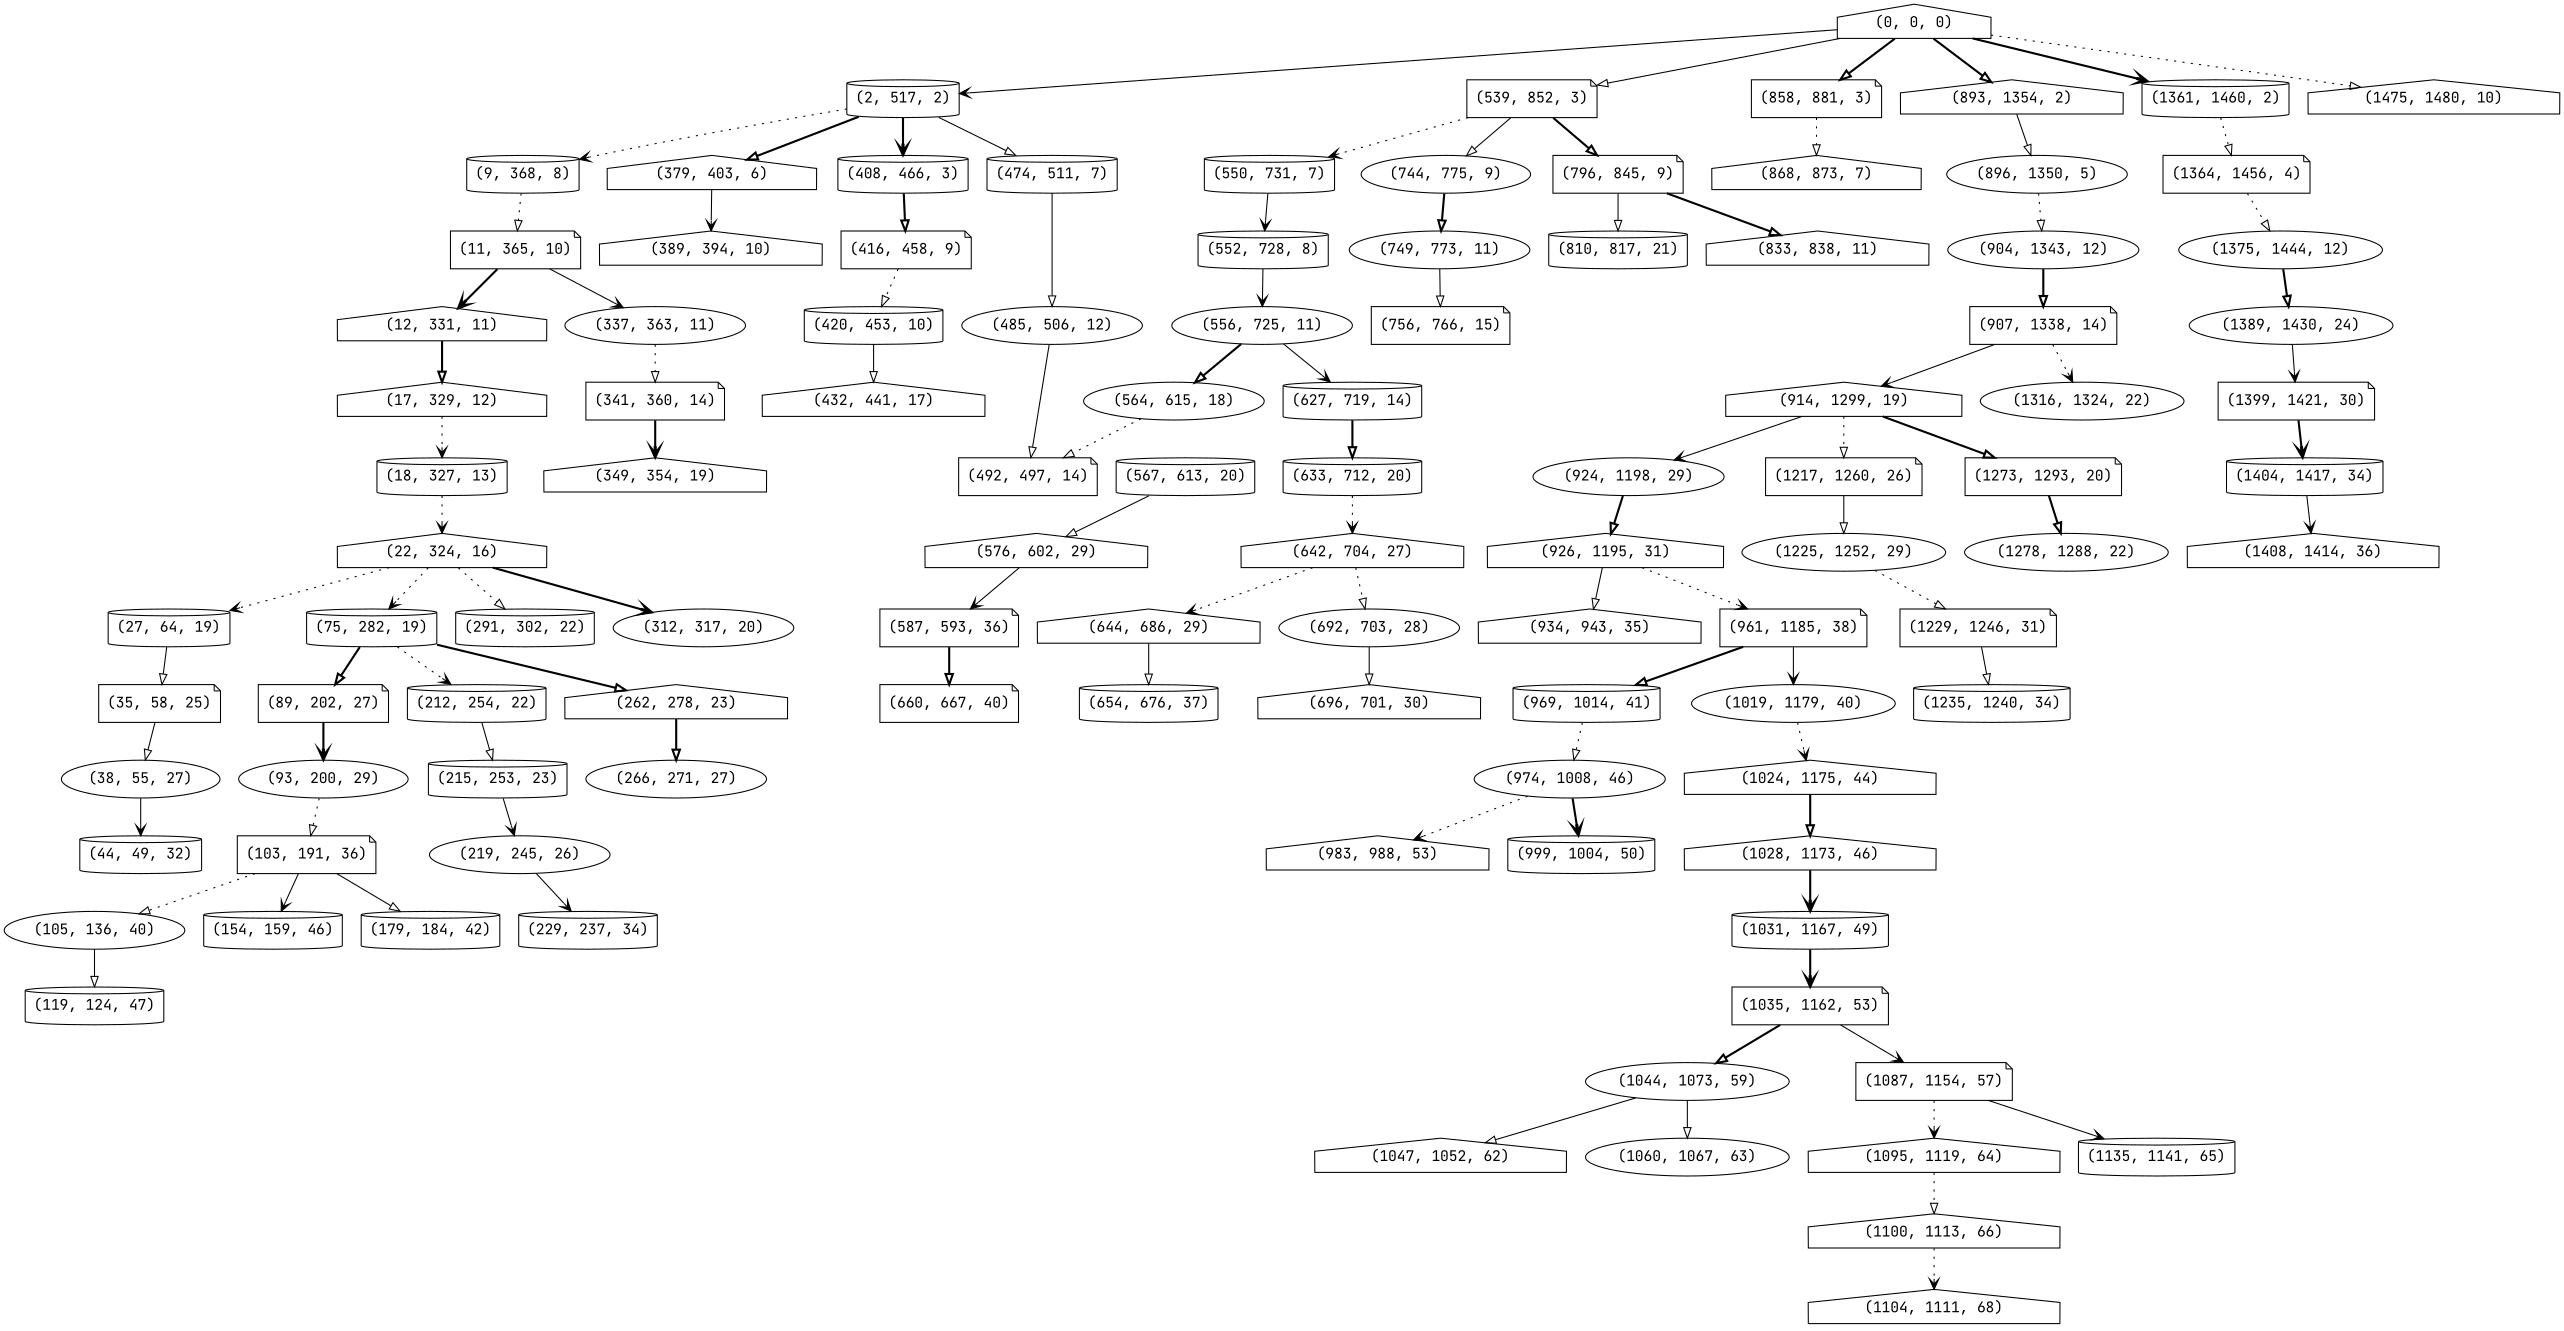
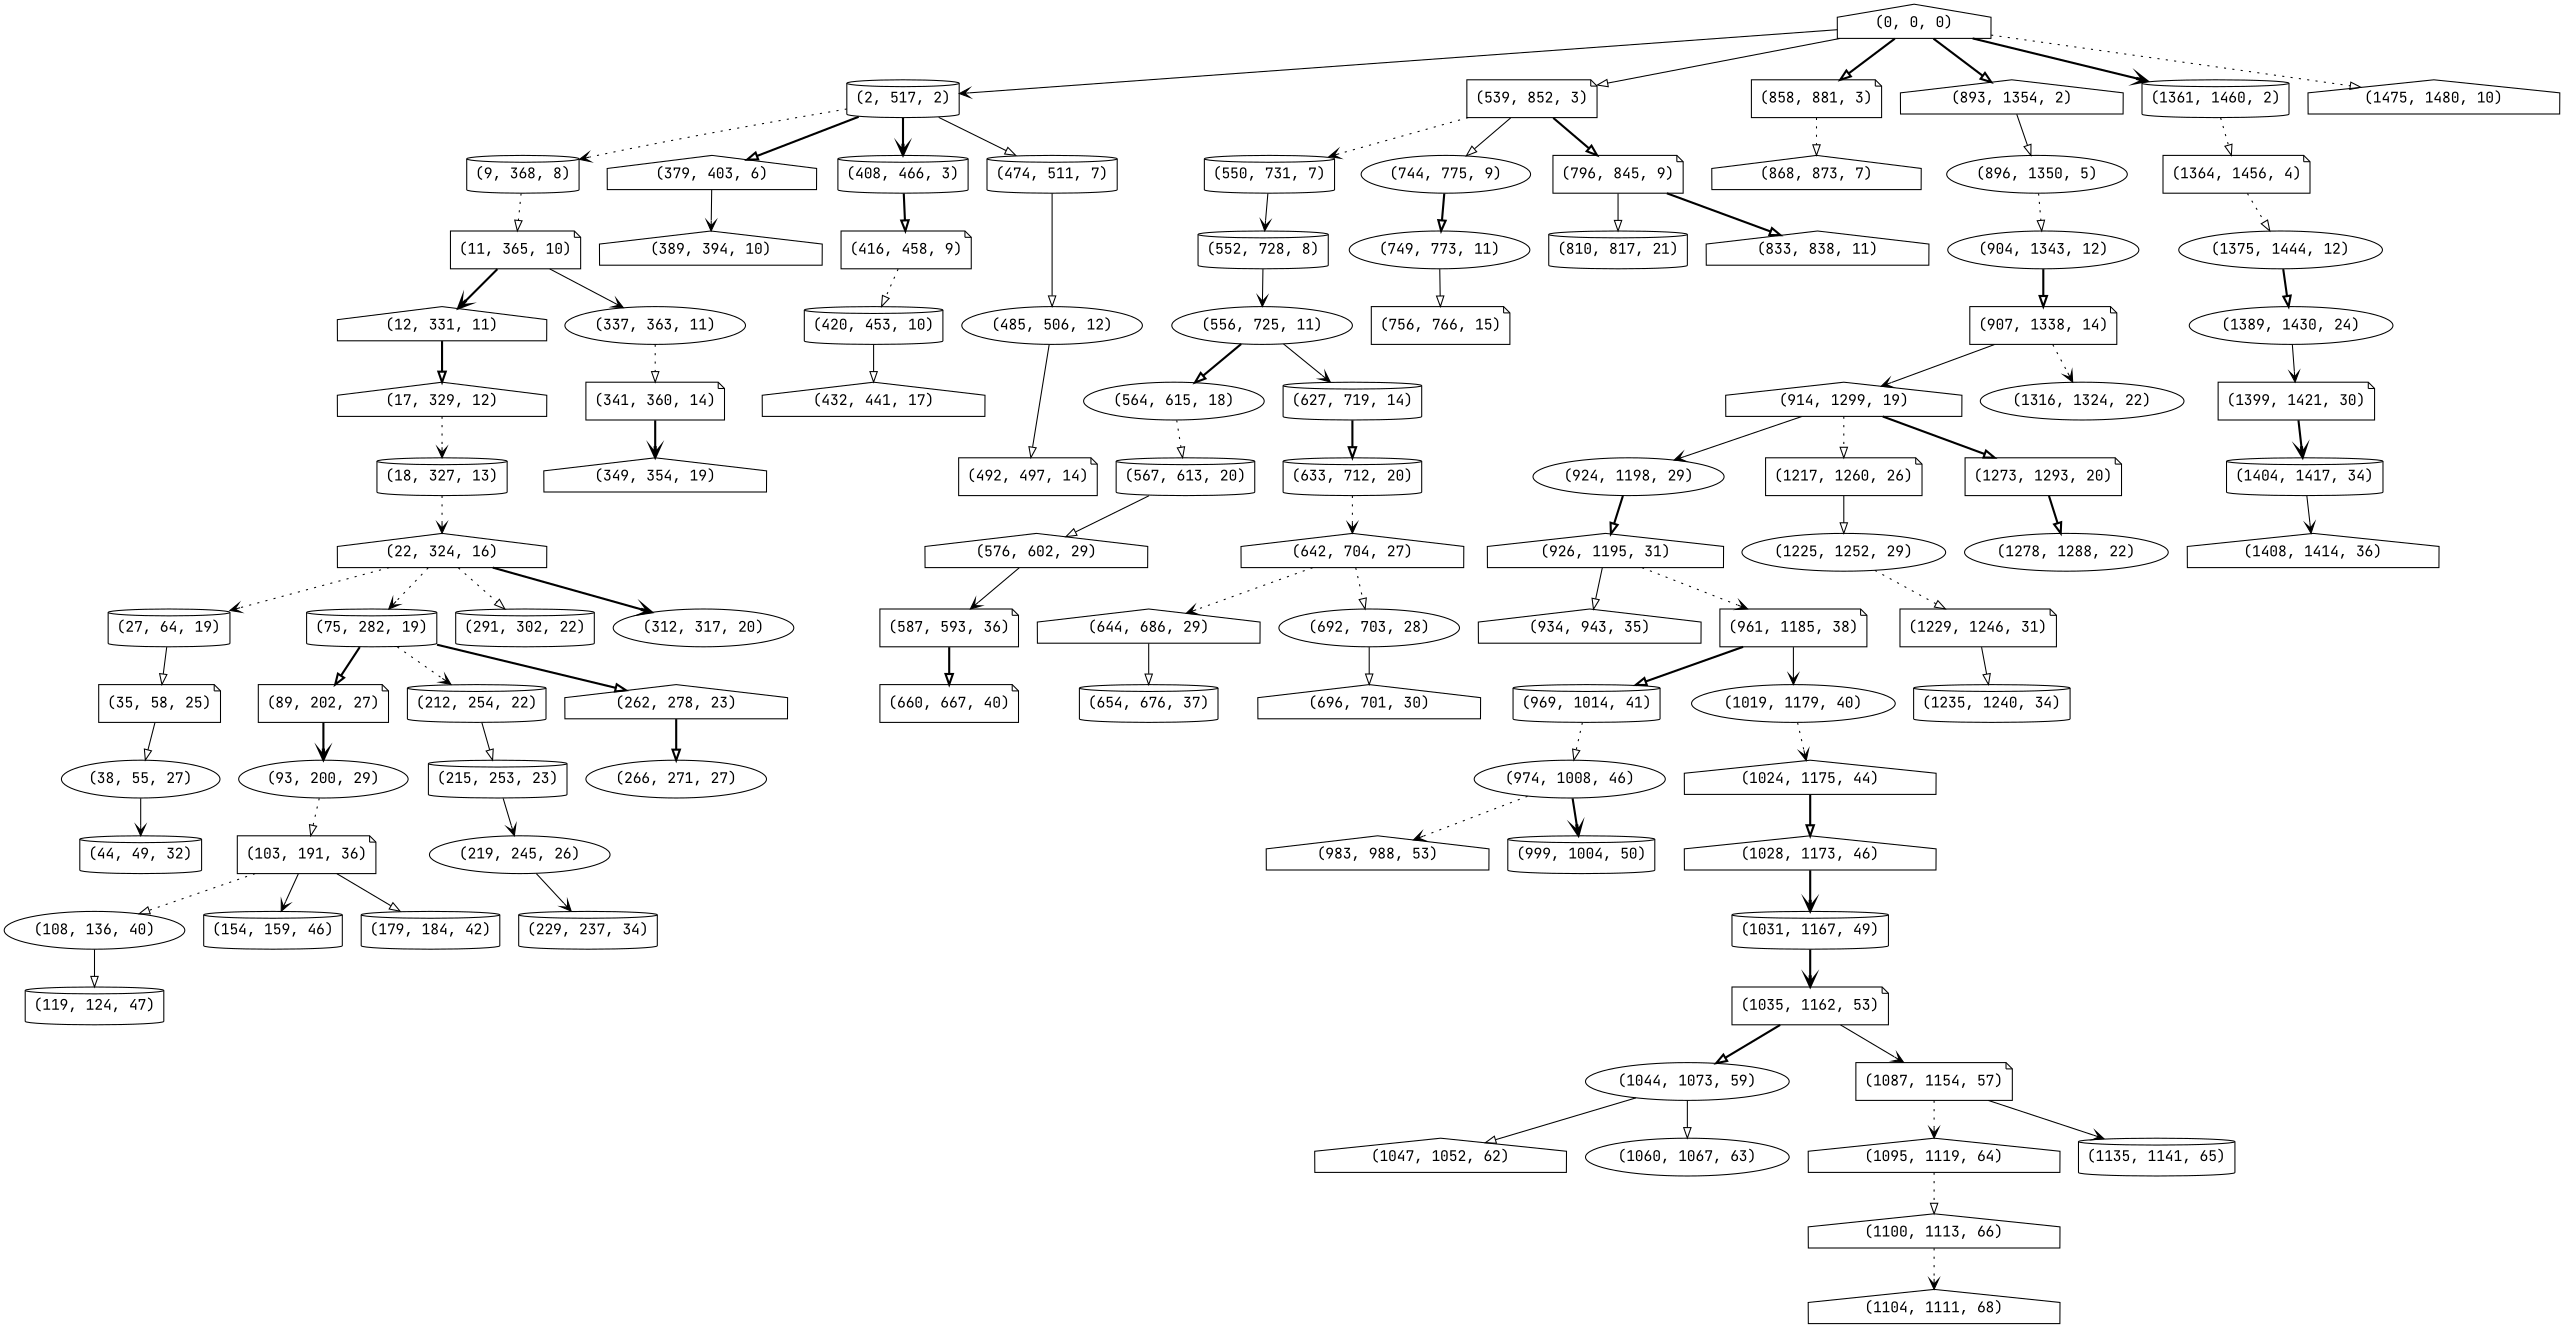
edge "(564, 615, 18)" -> "(492, 497, 14)": now "(564, 615, 18)" -> "(567, 613, 20)"
node "(105, 136, 40)": label "(105, 136, 40)" -> "(108, 136, 40)"
